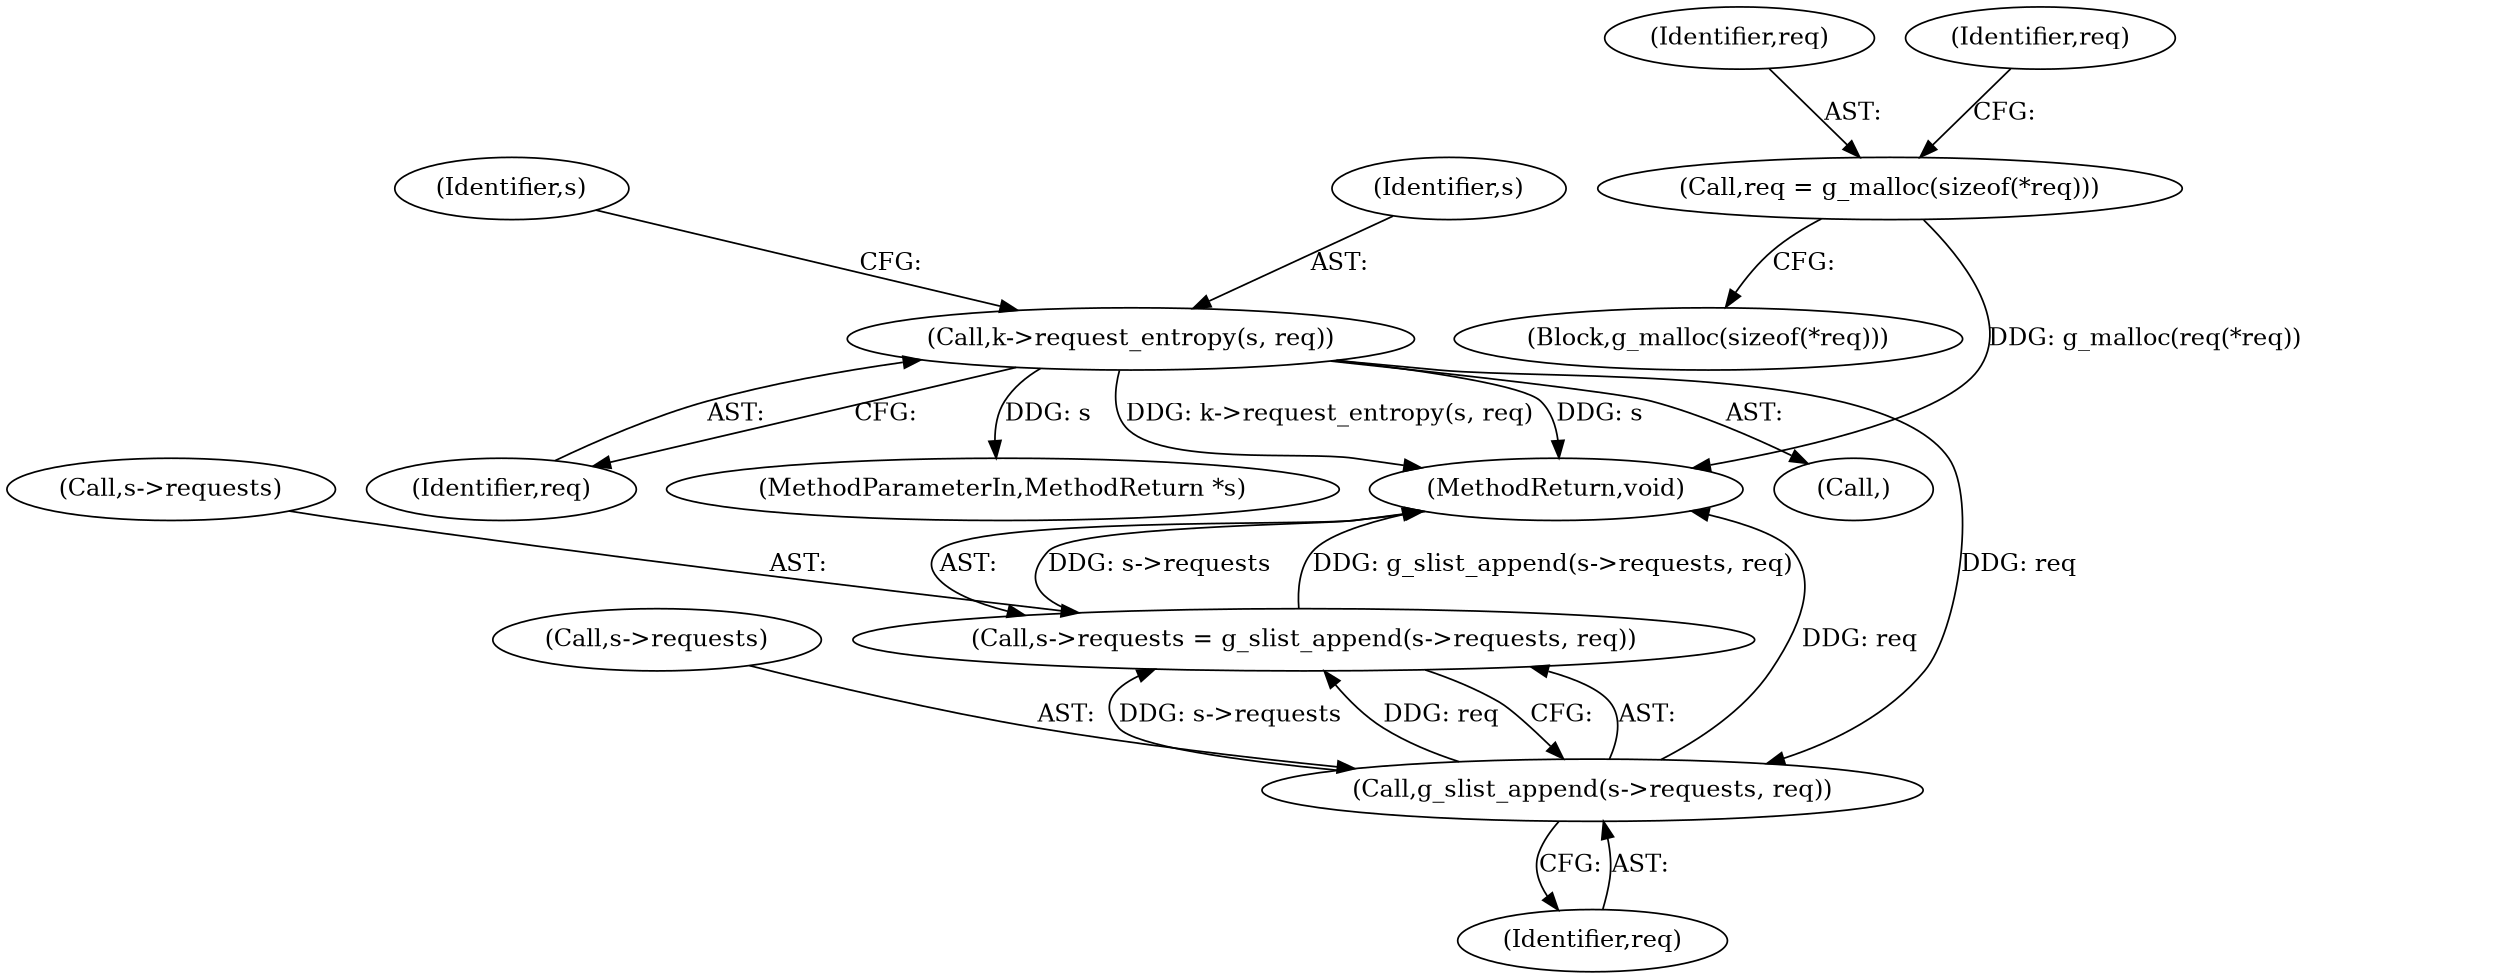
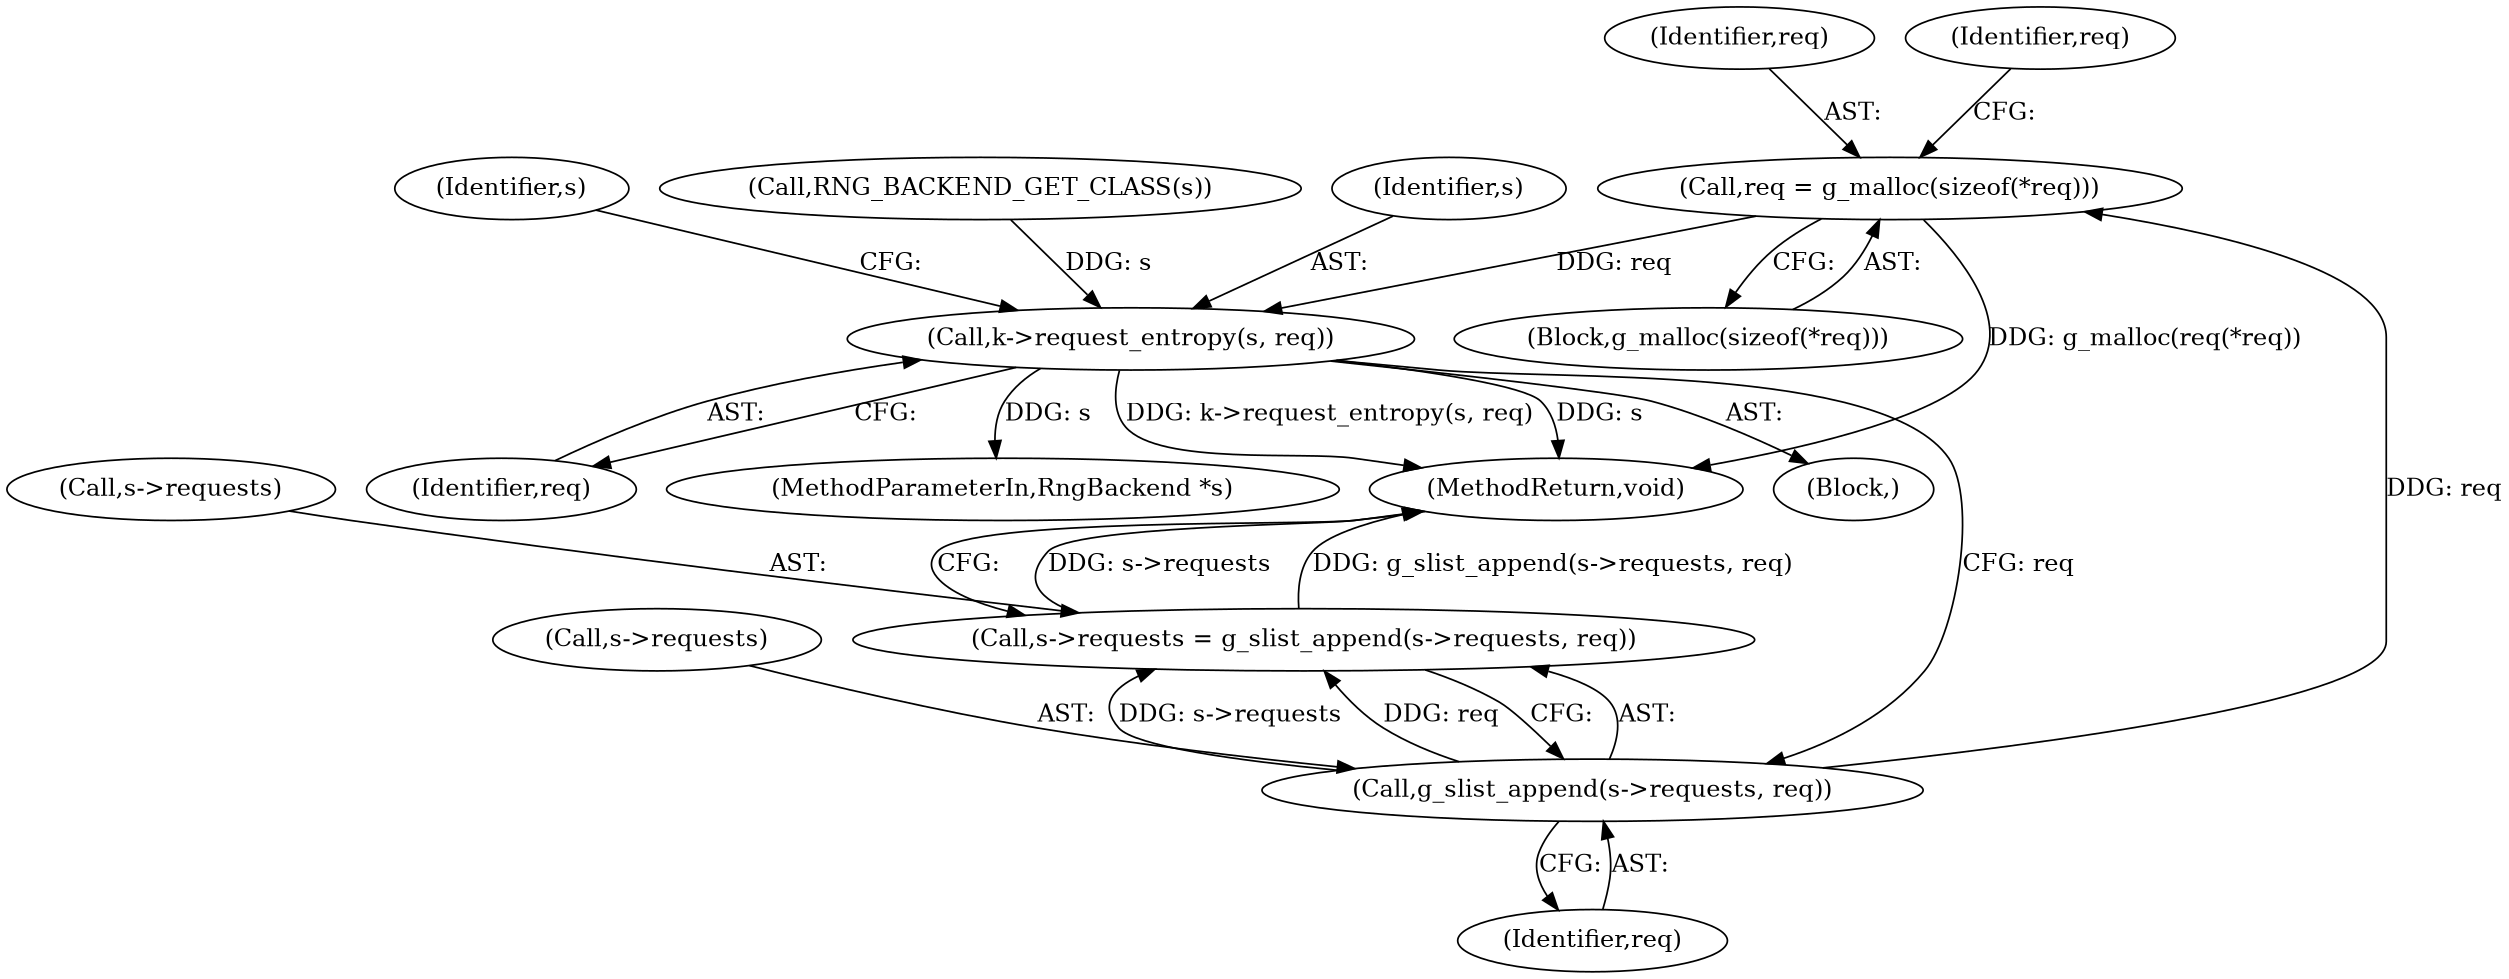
node "(Call,RNG_BACKEND_GET_CLASS(s))": added
edge "(Call,req = g_malloc(sizeof(*req)))" -> "(Call,k->request_entropy(s, req))": added, label "DDG: req"
edge "(Block,g_malloc(sizeof(*req)))" -> "(Call,req = g_malloc(sizeof(*req)))": added, label "AST:"
node "(MethodParameterIn,MethodReturn *s)": label "(MethodParameterIn,MethodReturn *s)" -> "(MethodParameterIn,RngBackend *s)"
node "(Call,)": label "(Call,)" -> "(Block,)"
edge "(MethodReturn,void)" -> "(Call,s->requests = g_slist_append(s->requests, req))": label "AST: " -> "CFG: "
edge "(Call,k->request_entropy(s, req))" -> "(Call,g_slist_append(s->requests, req))": label "DDG: req" -> "CFG: req"
edge "(Call,g_slist_append(s->requests, req))" -> "(MethodReturn,void)": now "(Call,g_slist_append(s->requests, req))" -> "(Call,req = g_malloc(sizeof(*req)))"
